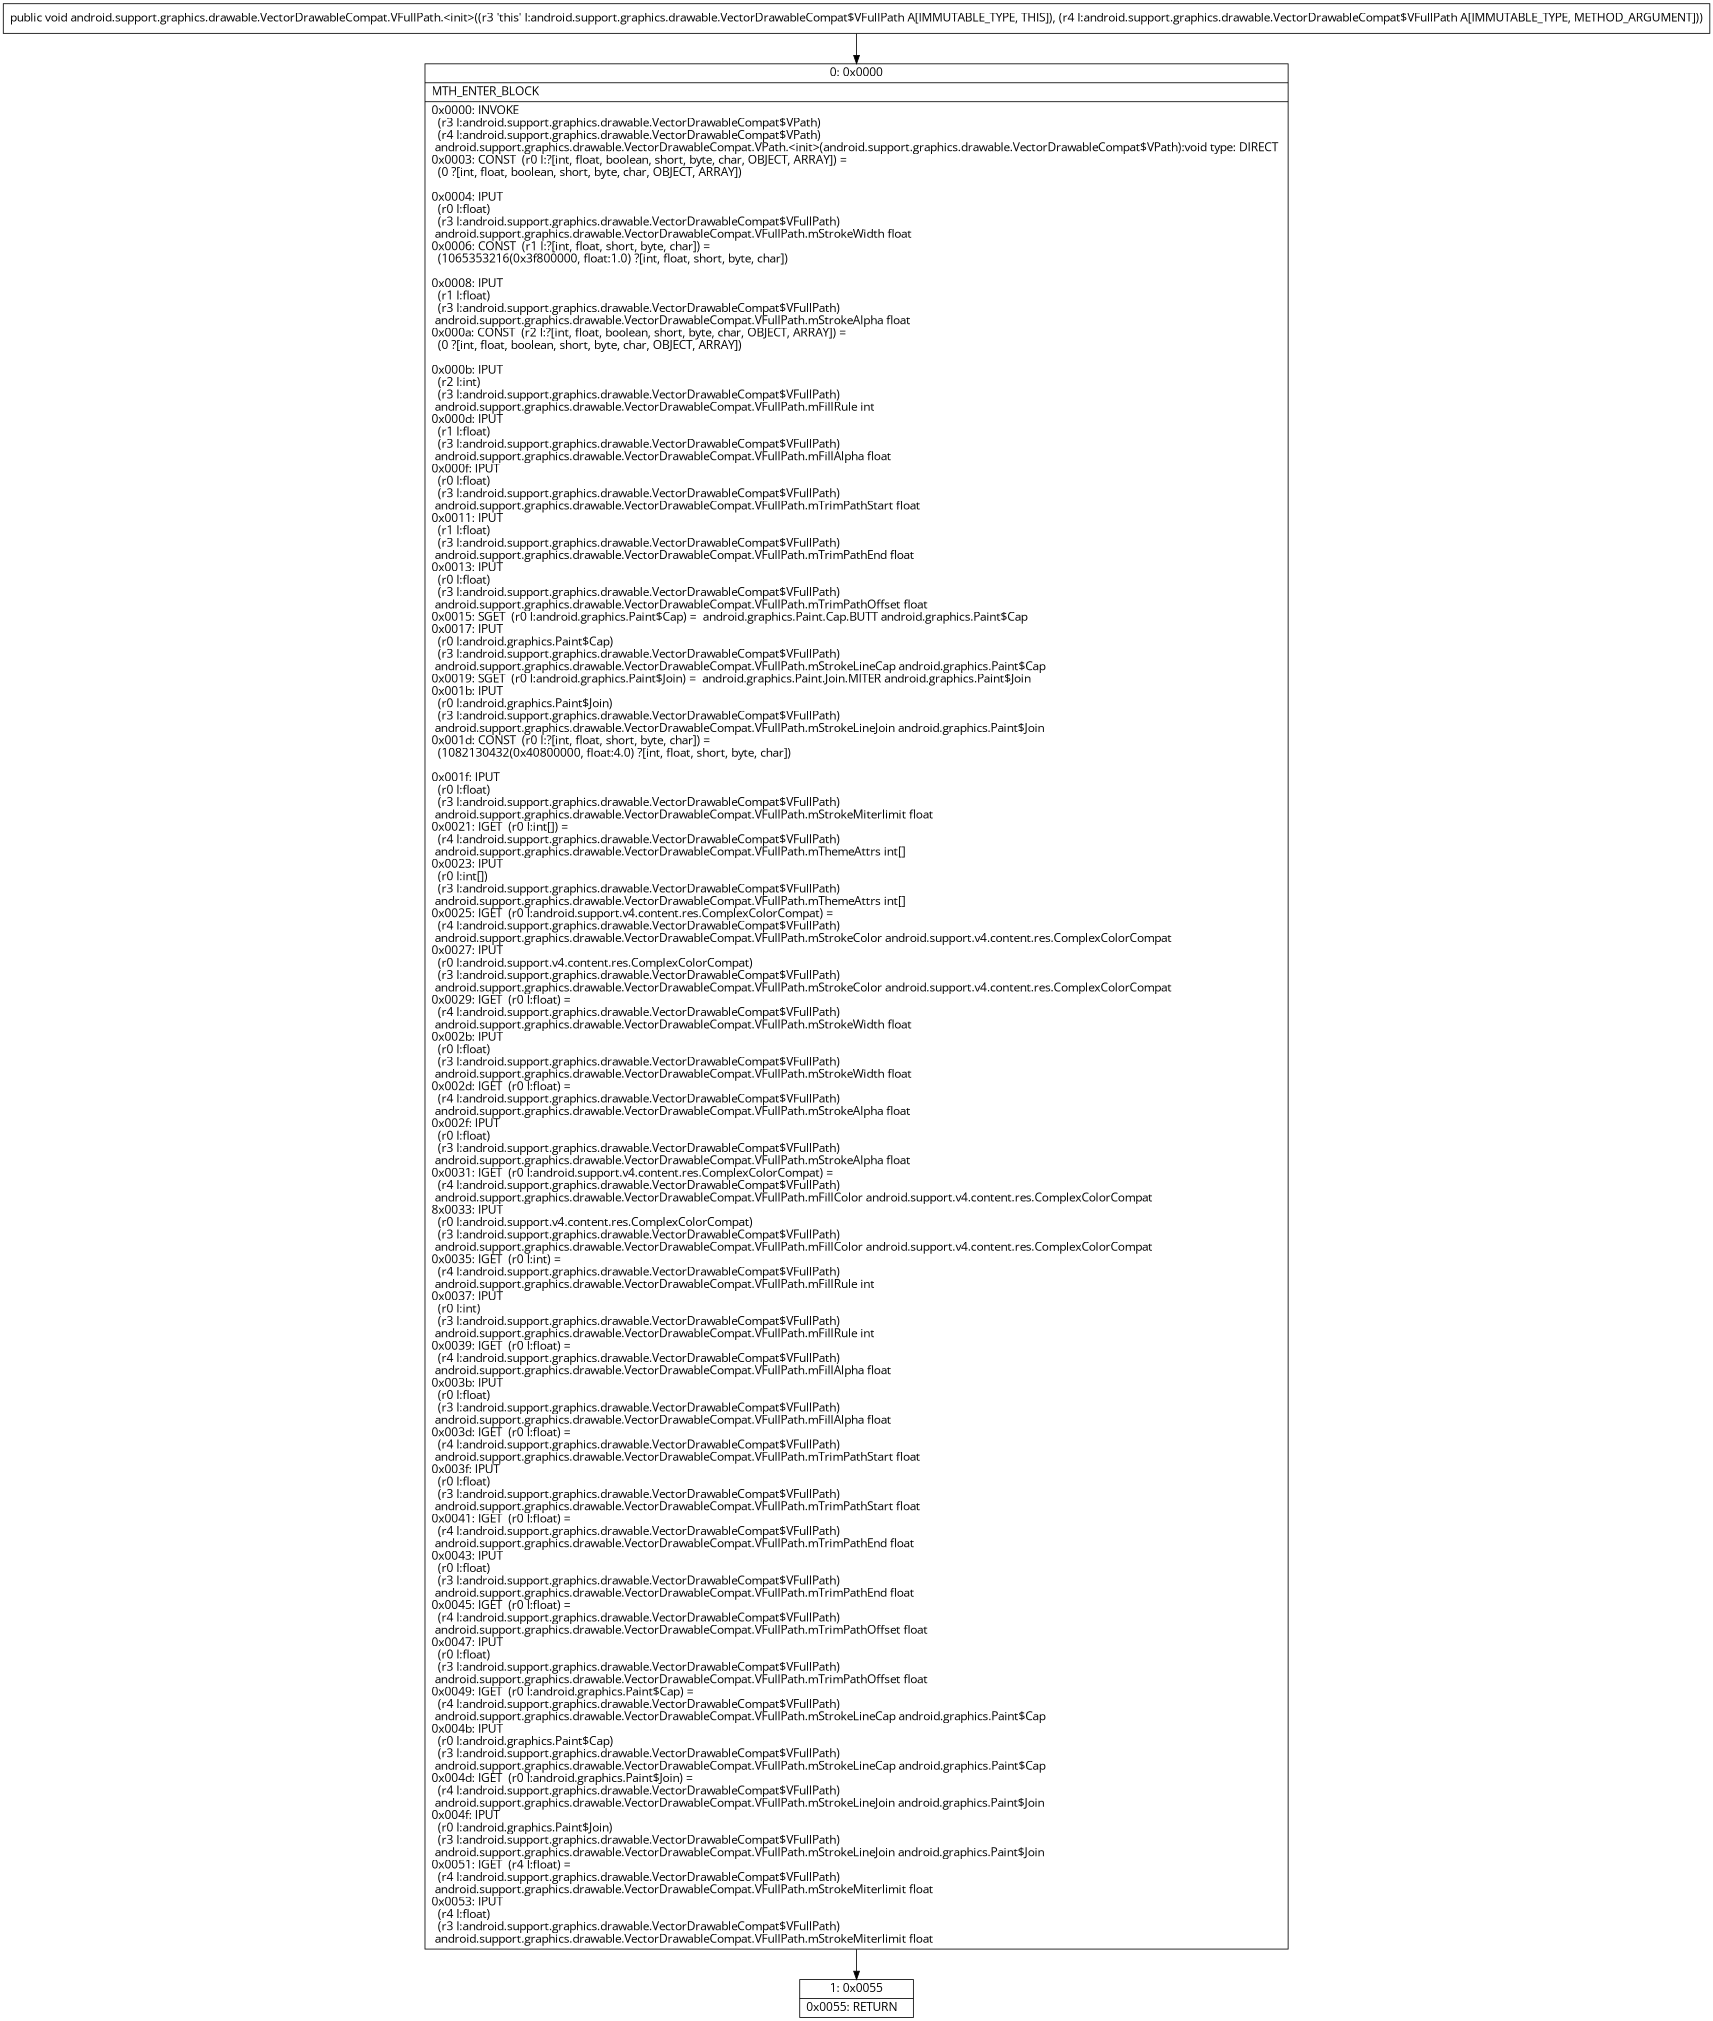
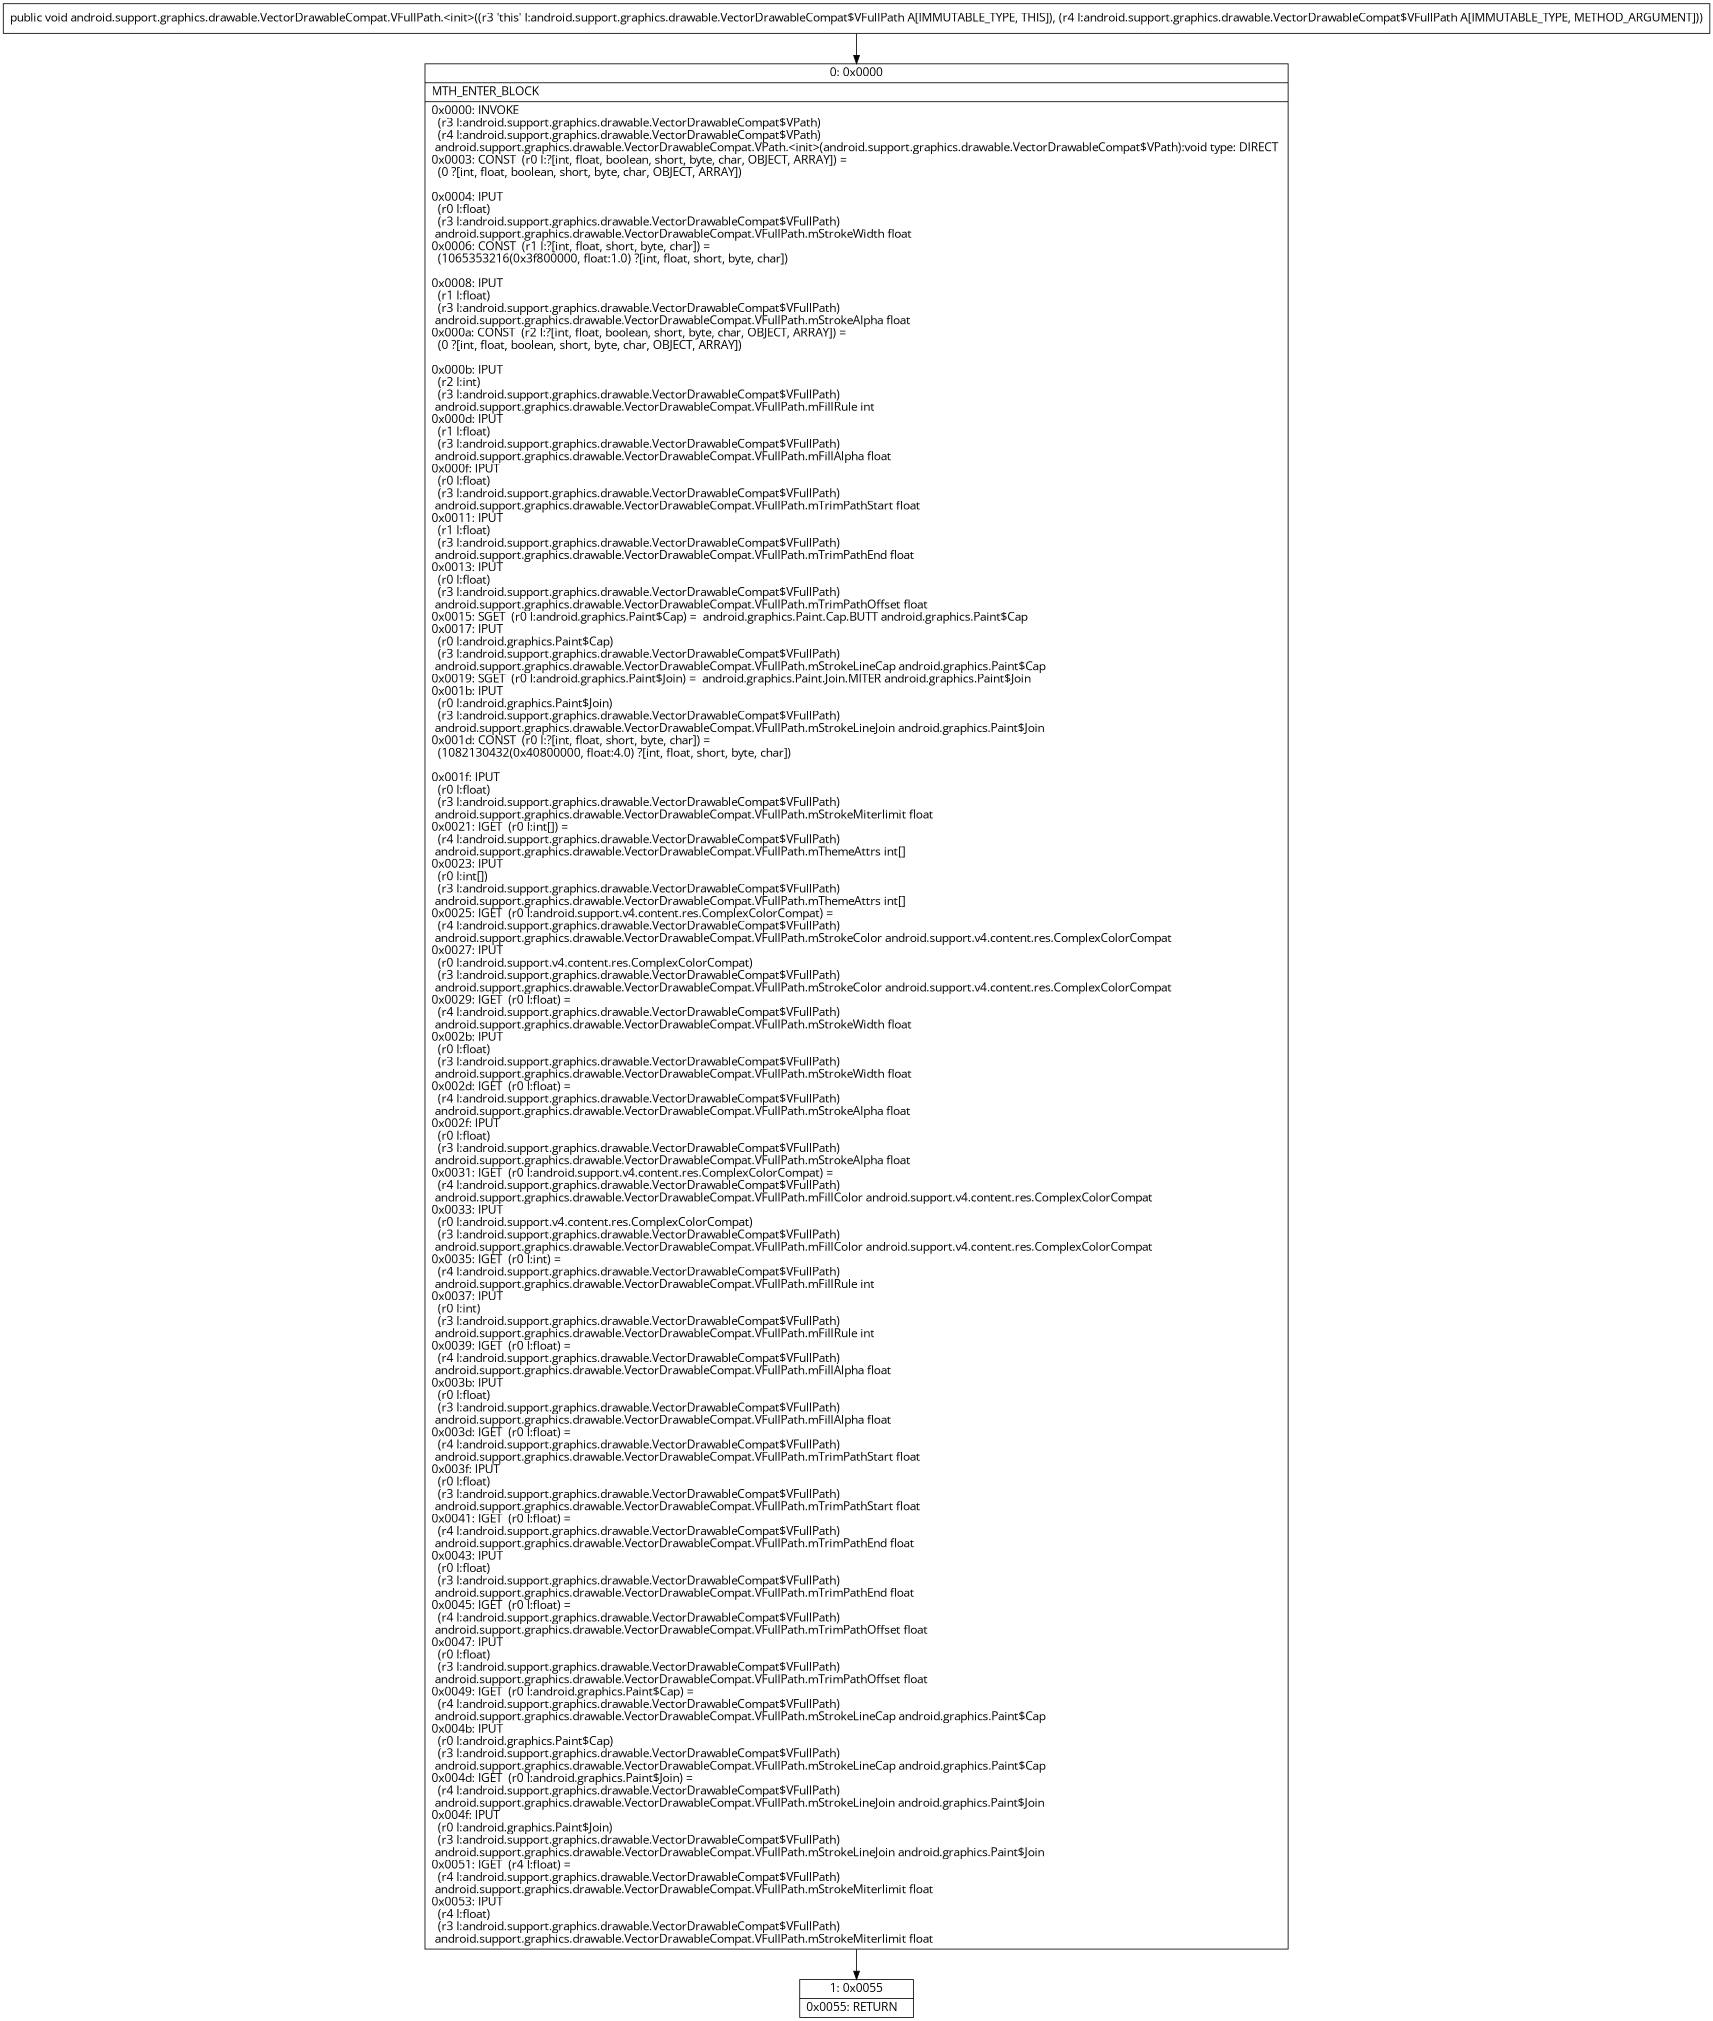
node "0: 0x0000": text "8x0033: IPUT" -> "0x0033: IPUT"
